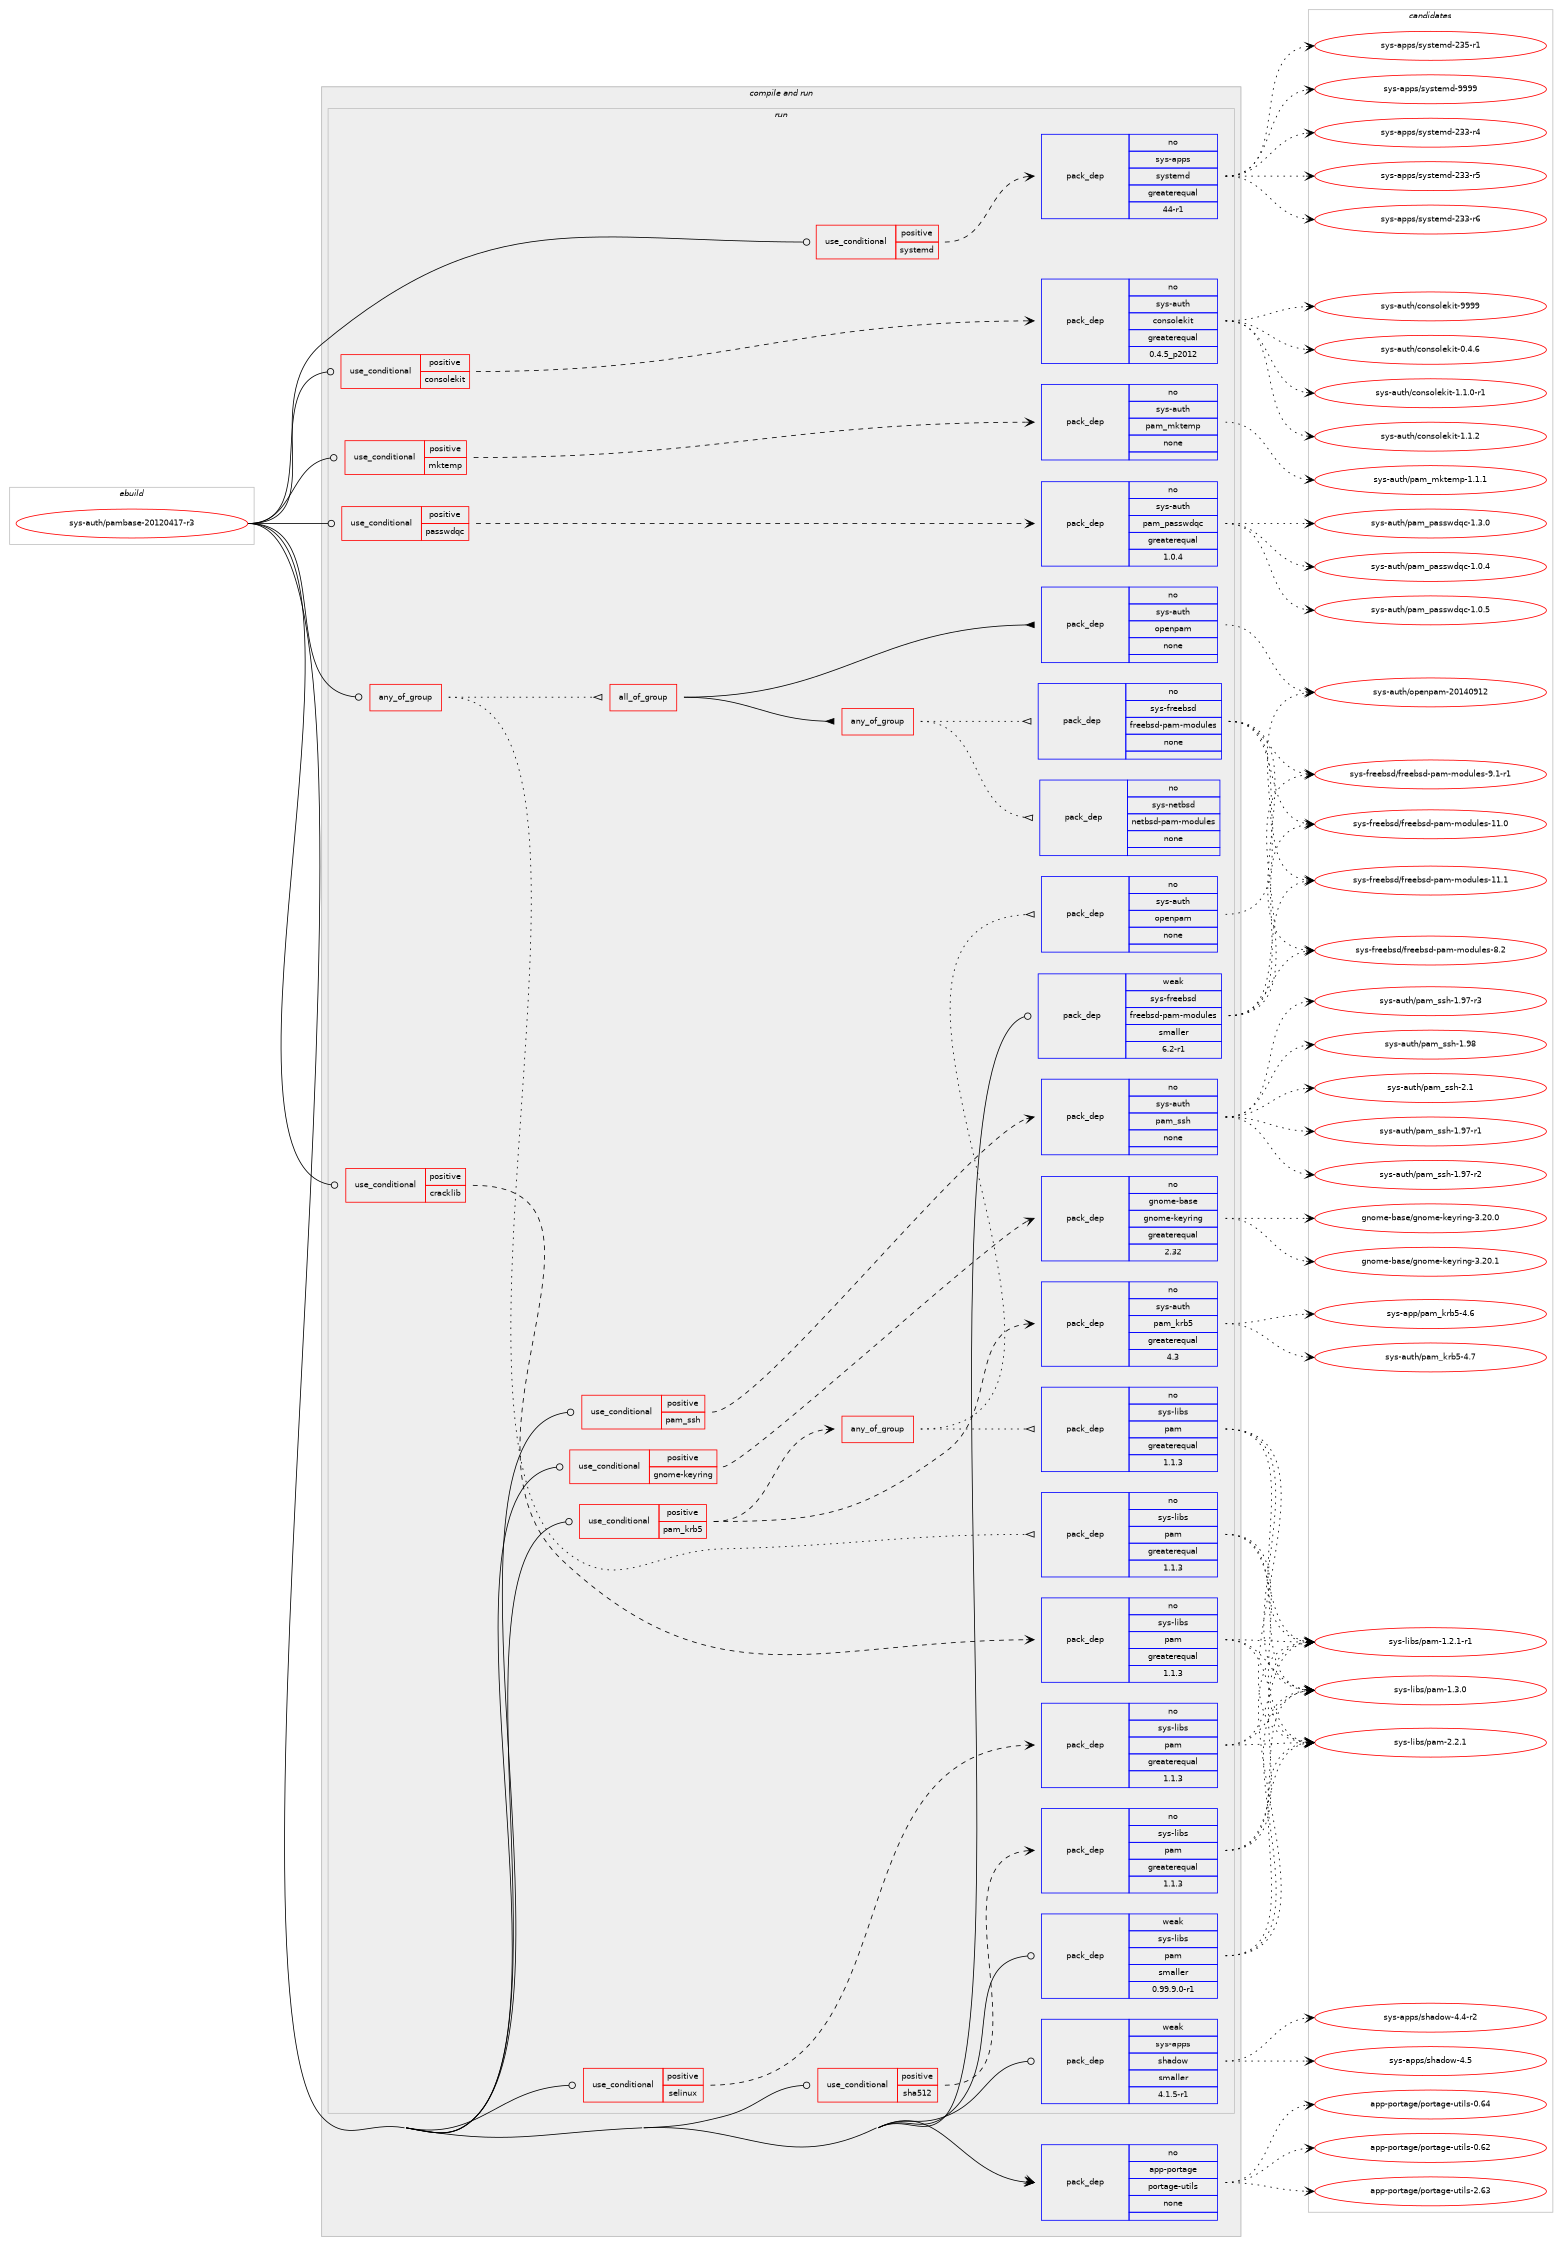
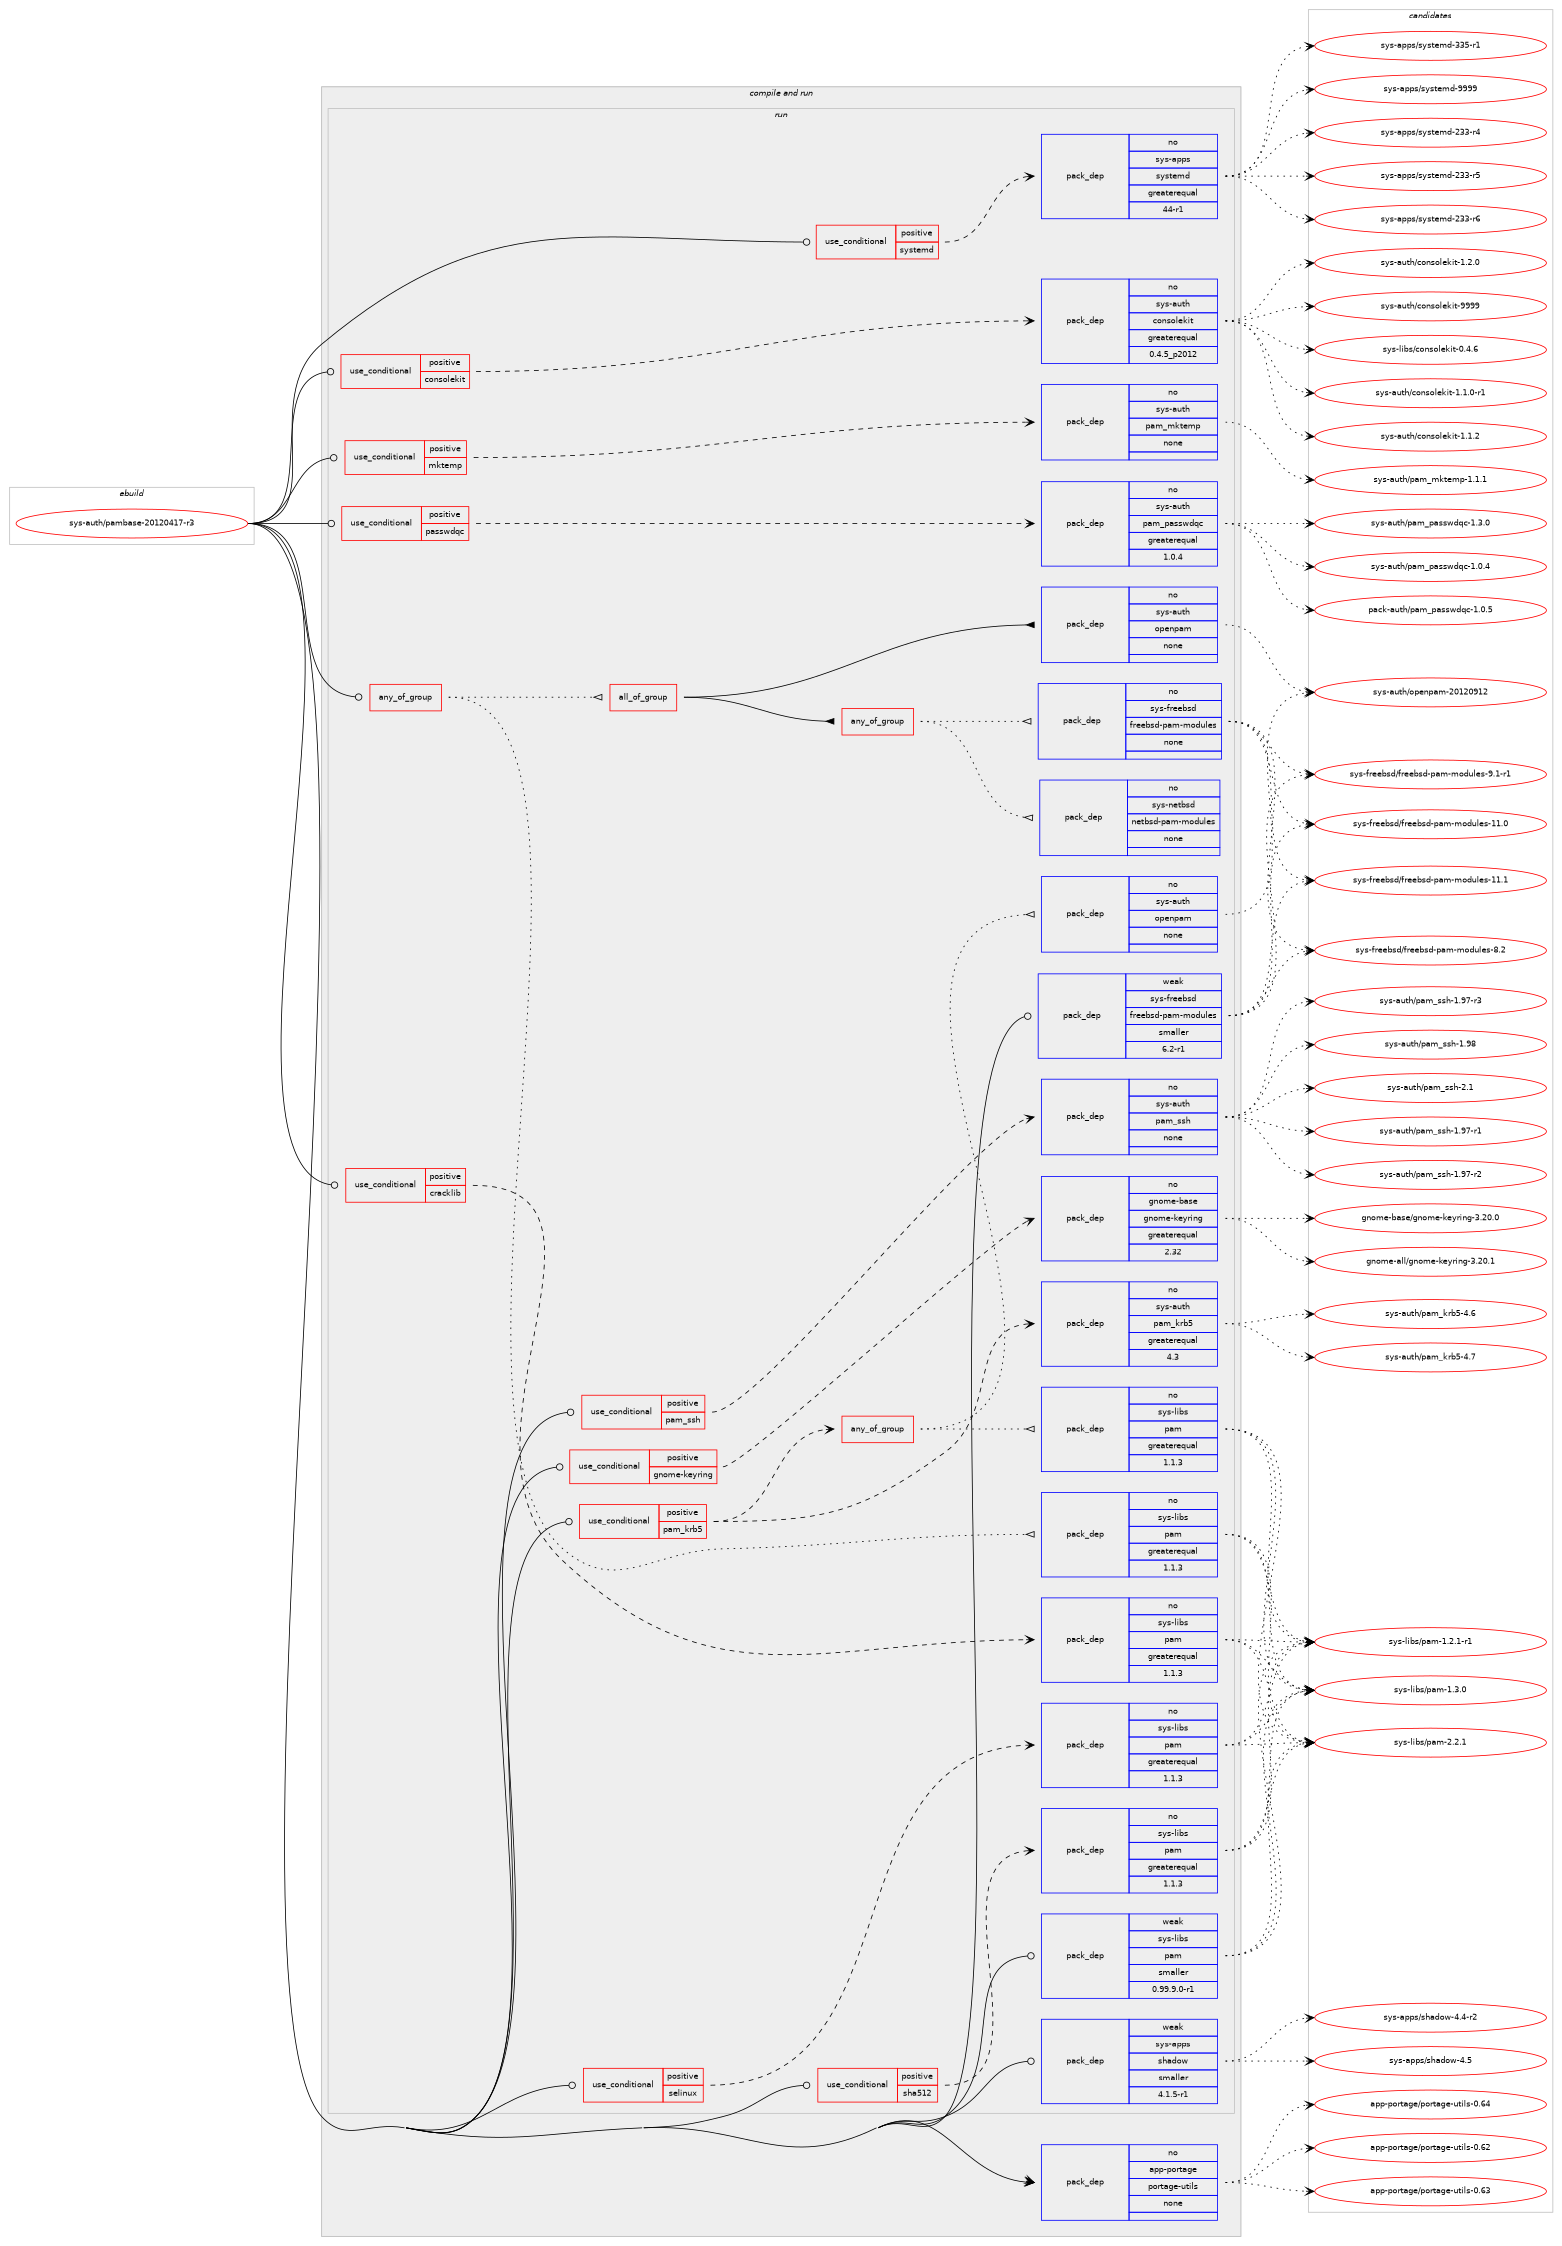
node "sys-apps/systemd-235-r1": label "sys-apps/systemd-235-r1" -> "sys-apps/systemd-335-r1"
node "sys-auth/consolekit-1.2.0": added
node "sys-auth/consolekit-0.4.6": label "sys-auth/consolekit-0.4.6" -> "sys-libs/consolekit-0.4.6"
node "sys-auth/pam_passwdqc-1.0.5": label "sys-auth/pam_passwdqc-1.0.5" -> "pack-auth/pam_passwdqc-1.0.5"
node "sys-auth/openpam-20140912": label "sys-auth/openpam-20140912" -> "sys-auth/openpam-20120912"
node "gnome-base/gnome-keyring-3.20.1": label "gnome-base/gnome-keyring-3.20.1" -> "gnome-all/gnome-keyring-3.20.1"
node "sys-app/pam_krb5-4.6": label "sys-app/pam_krb5-4.6" -> "sys-auth/pam_krb5-4.6"
node "app-portage/portage-utils-2.63": label "app-portage/portage-utils-2.63" -> "app-portage/portage-utils-0.63"
